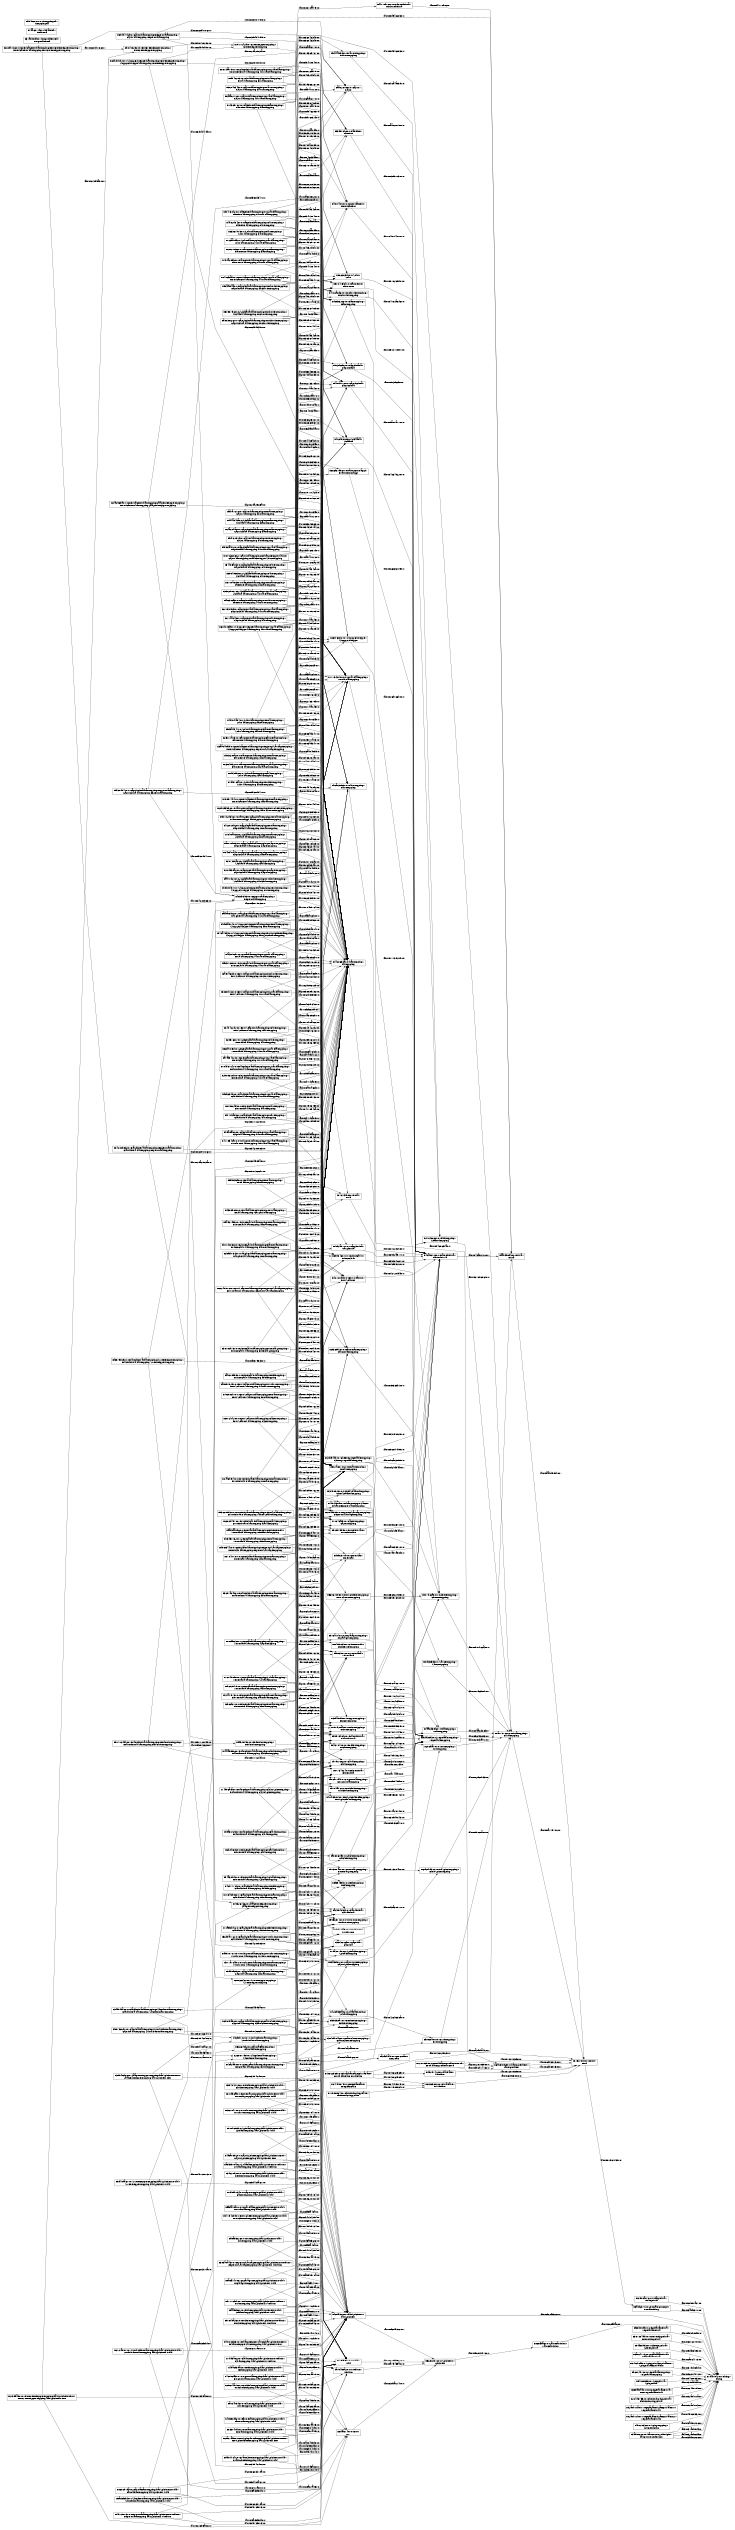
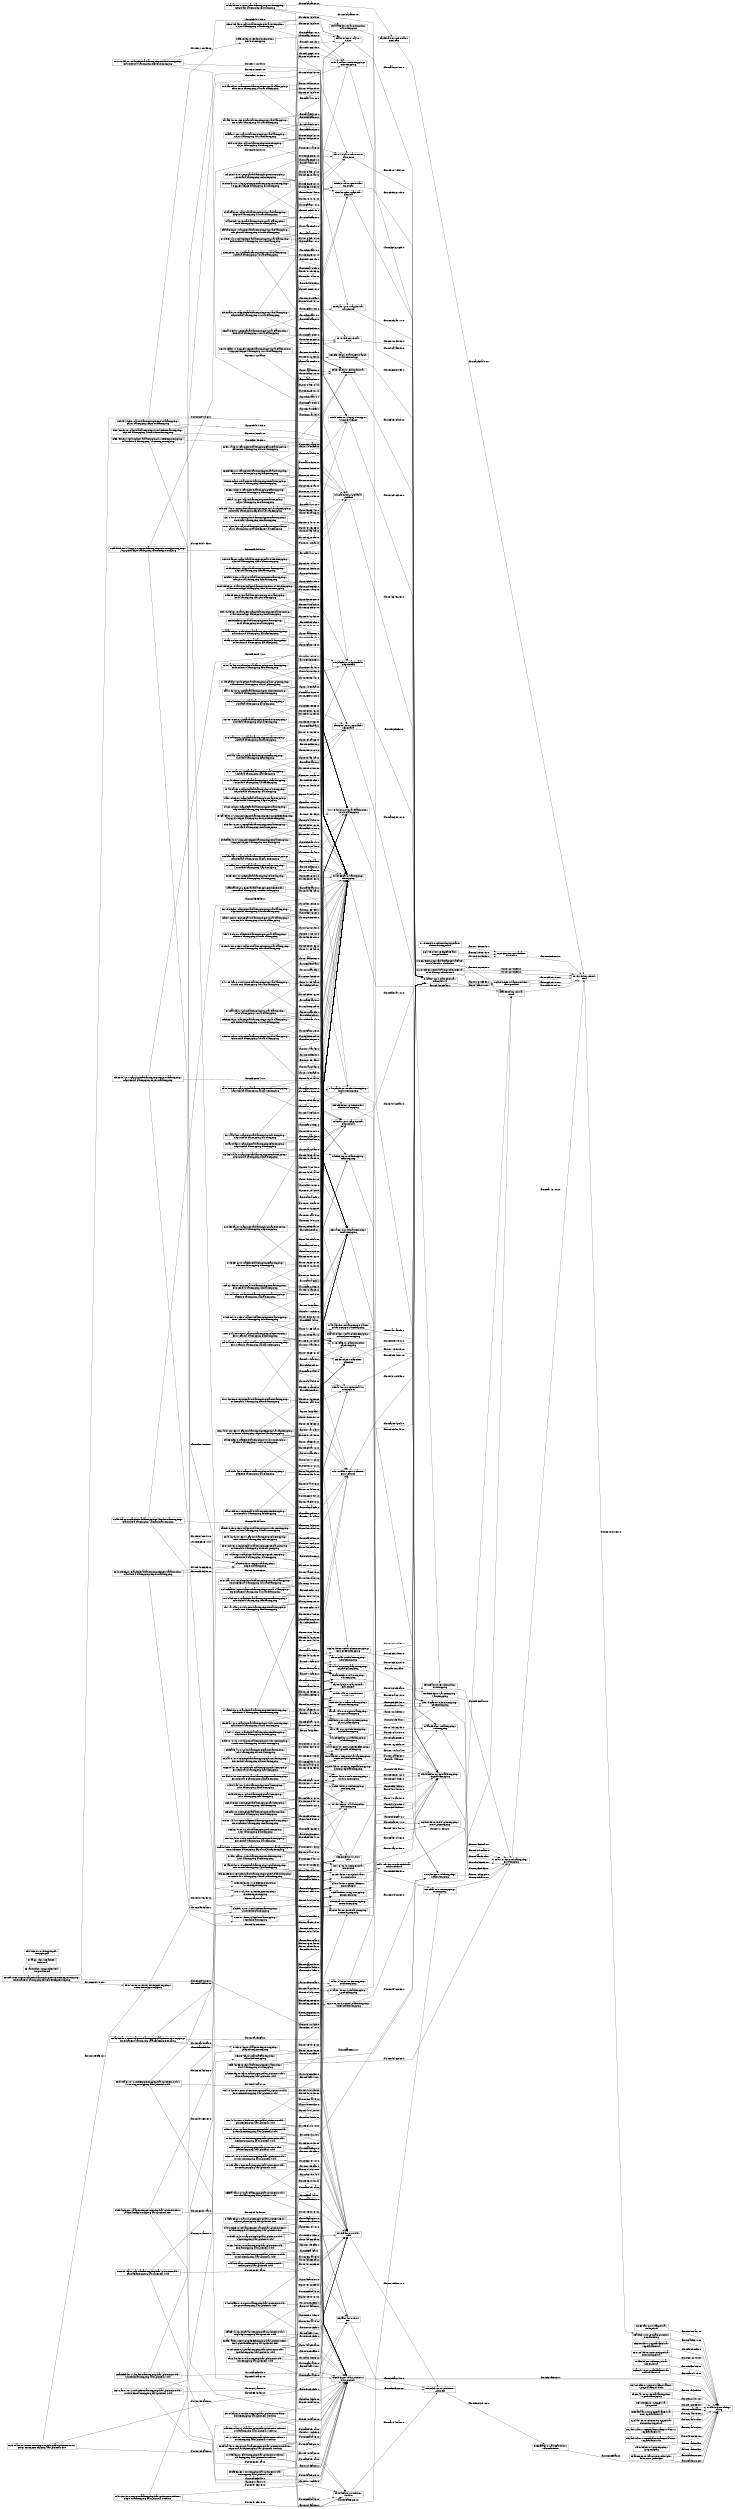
node "Td92d141e00::hasBase:: hasBase": removed
